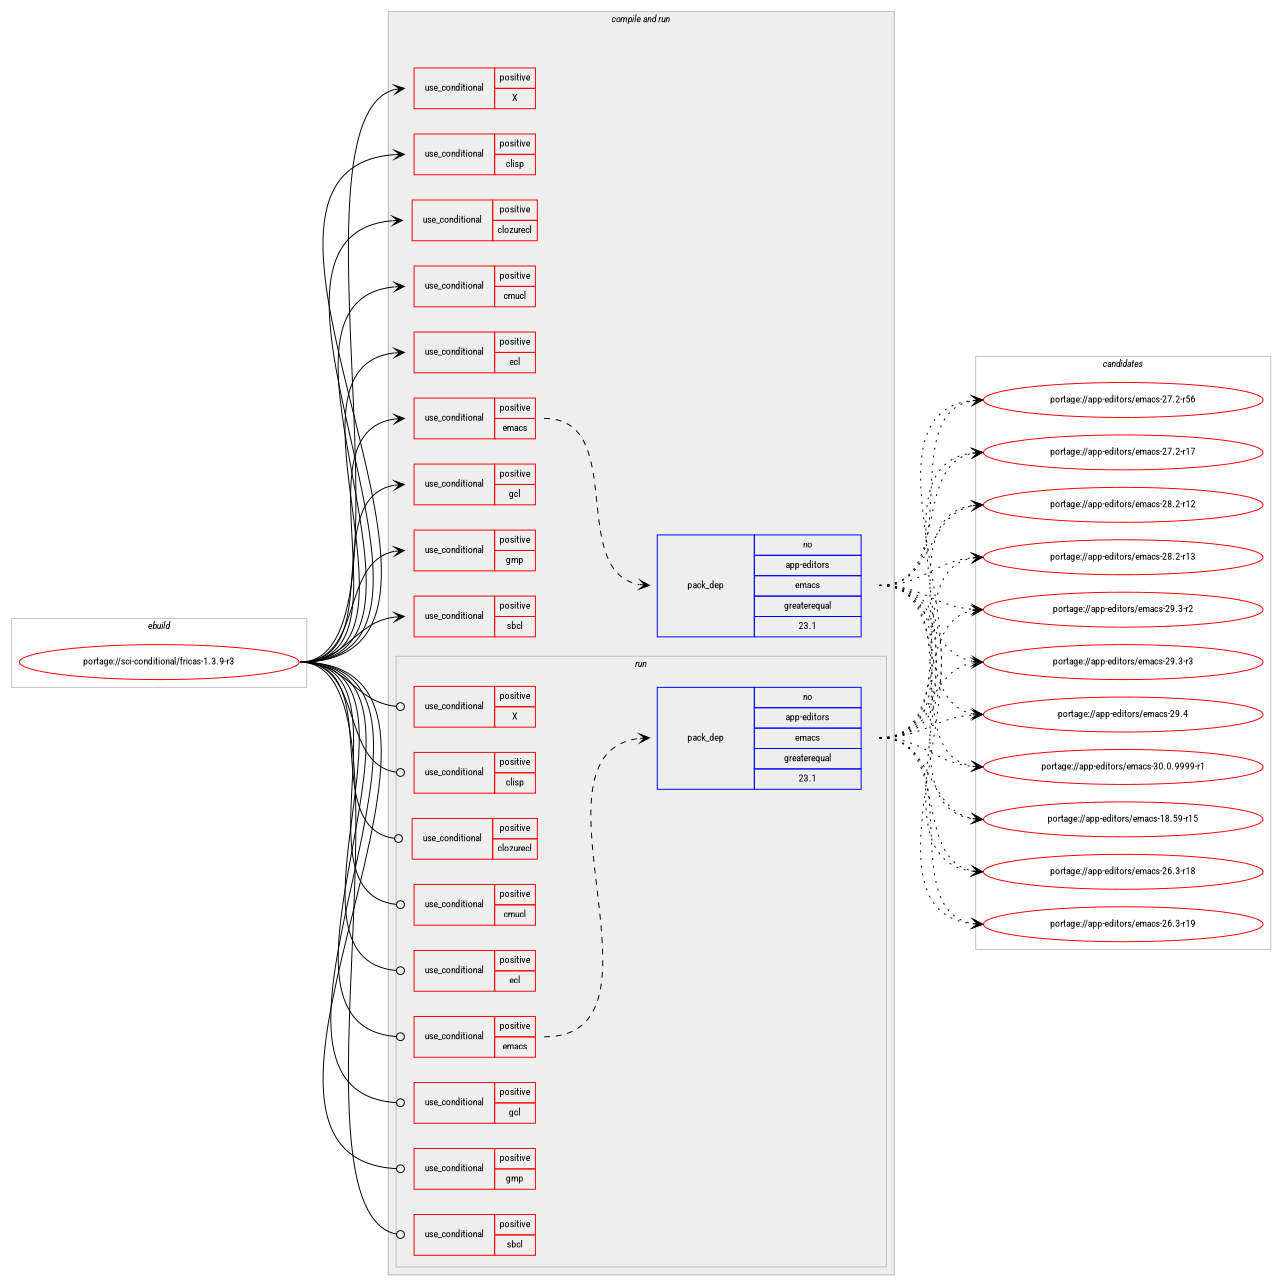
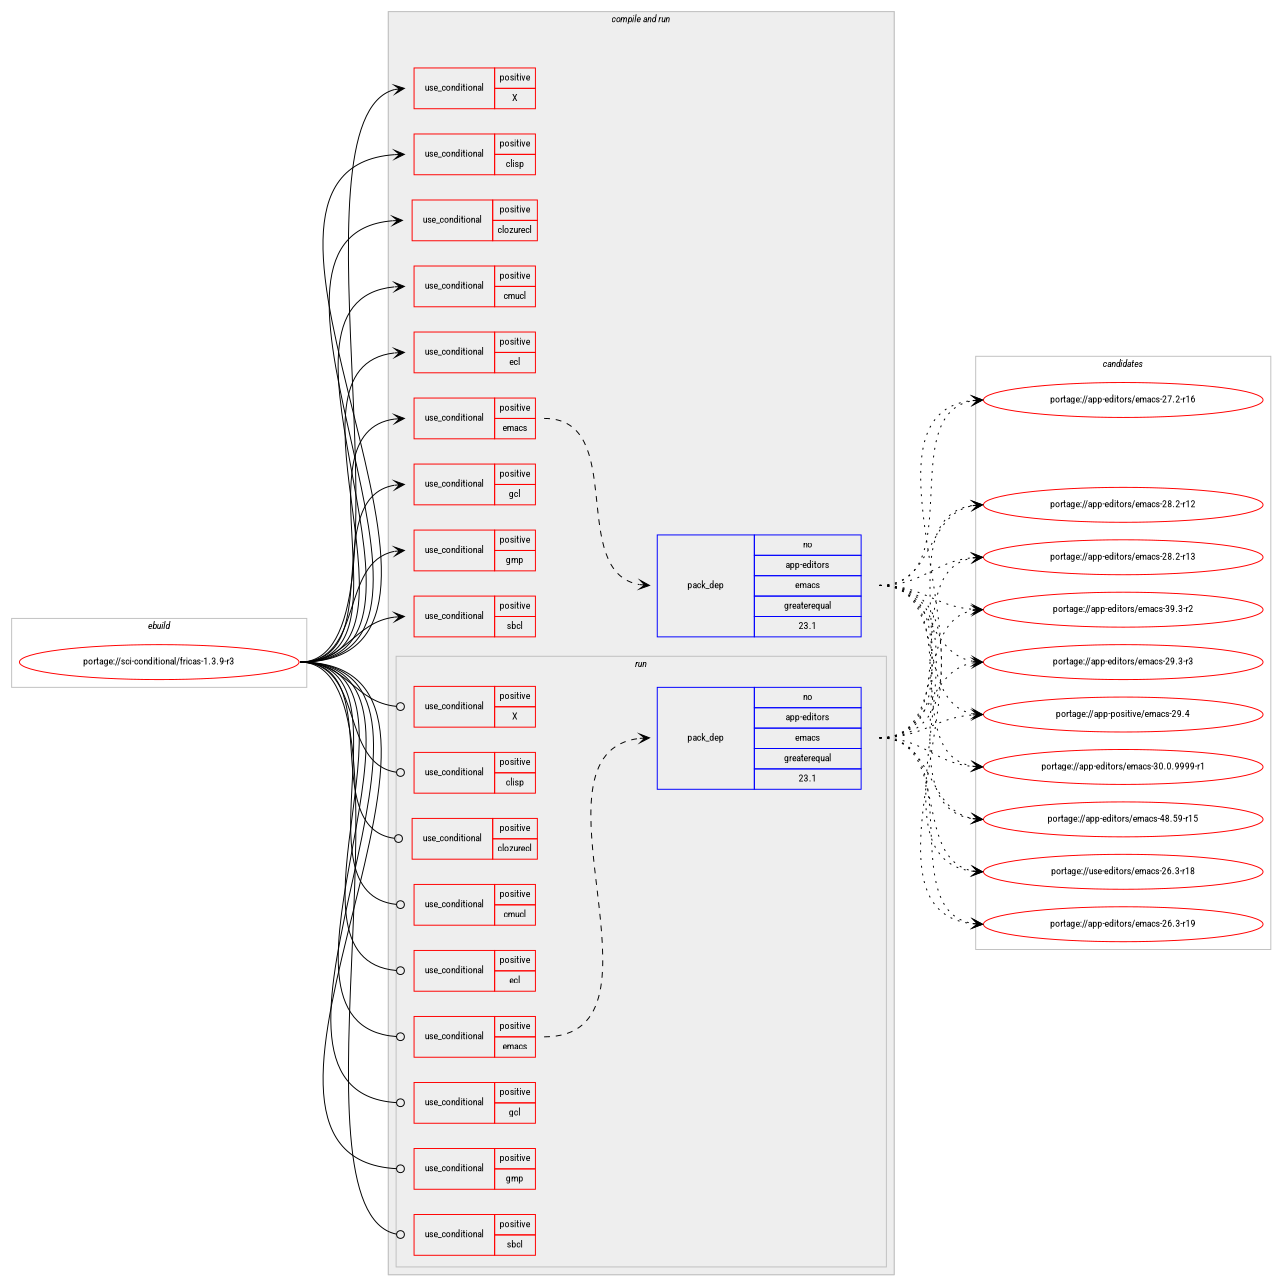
node "portage://app-editors/emacs-27.2-r56": label "portage://app-editors/emacs-27.2-r56" -> "portage://app-editors/emacs-27.2-r16"
node "portage://app-editors/emacs-27.2-r17": removed
node "portage://app-editors/emacs-29.3-r2": label "portage://app-editors/emacs-29.3-r2" -> "portage://app-editors/emacs-39.3-r2"
node "portage://app-editors/emacs-29.4": label "portage://app-editors/emacs-29.4" -> "portage://app-positive/emacs-29.4"
node "portage://app-editors/emacs-18.59-r15": label "portage://app-editors/emacs-18.59-r15" -> "portage://app-editors/emacs-48.59-r15"
node "portage://app-editors/emacs-26.3-r18": label "portage://app-editors/emacs-26.3-r18" -> "portage://use-editors/emacs-26.3-r18"
